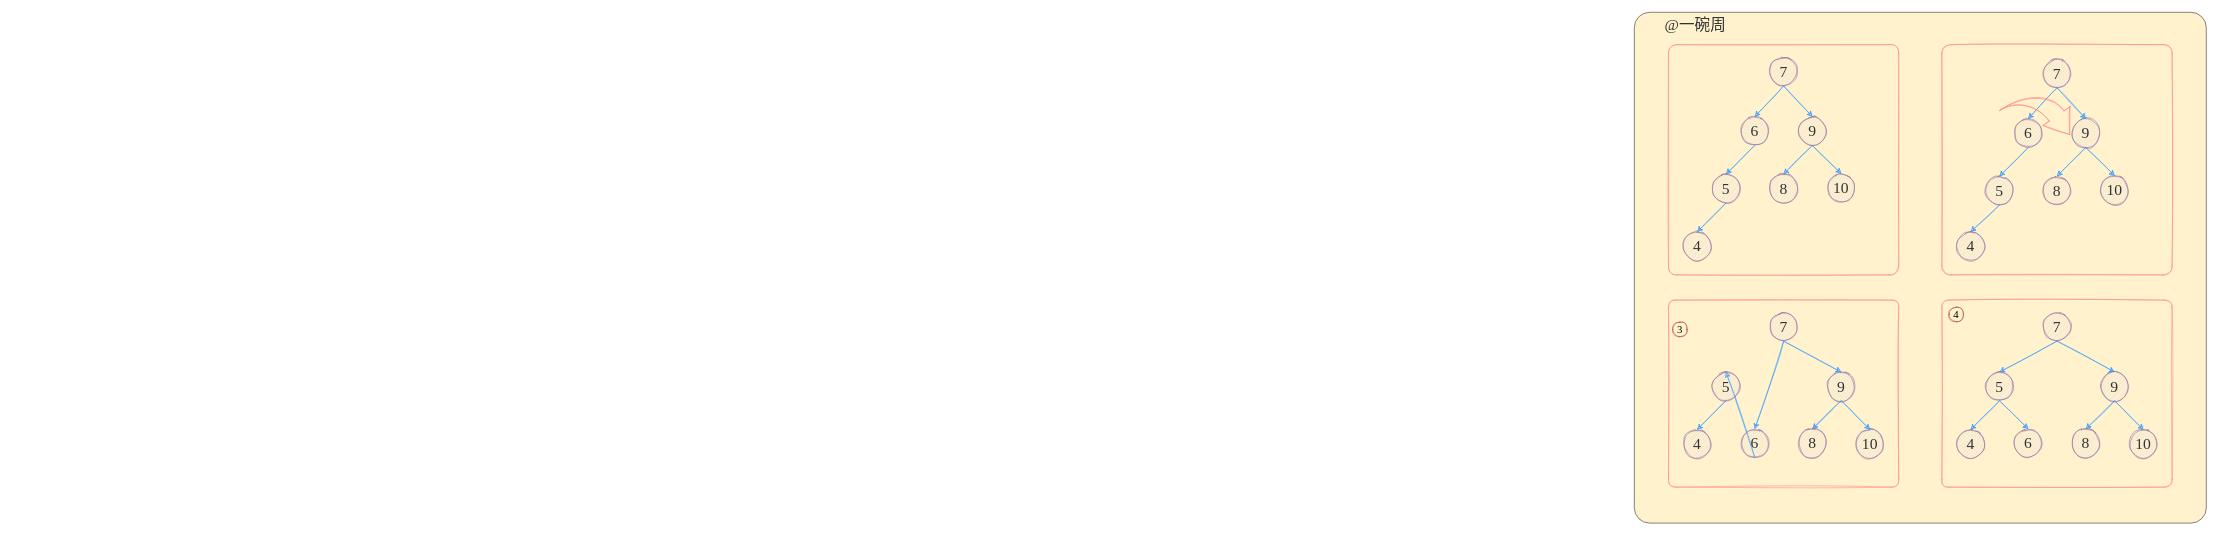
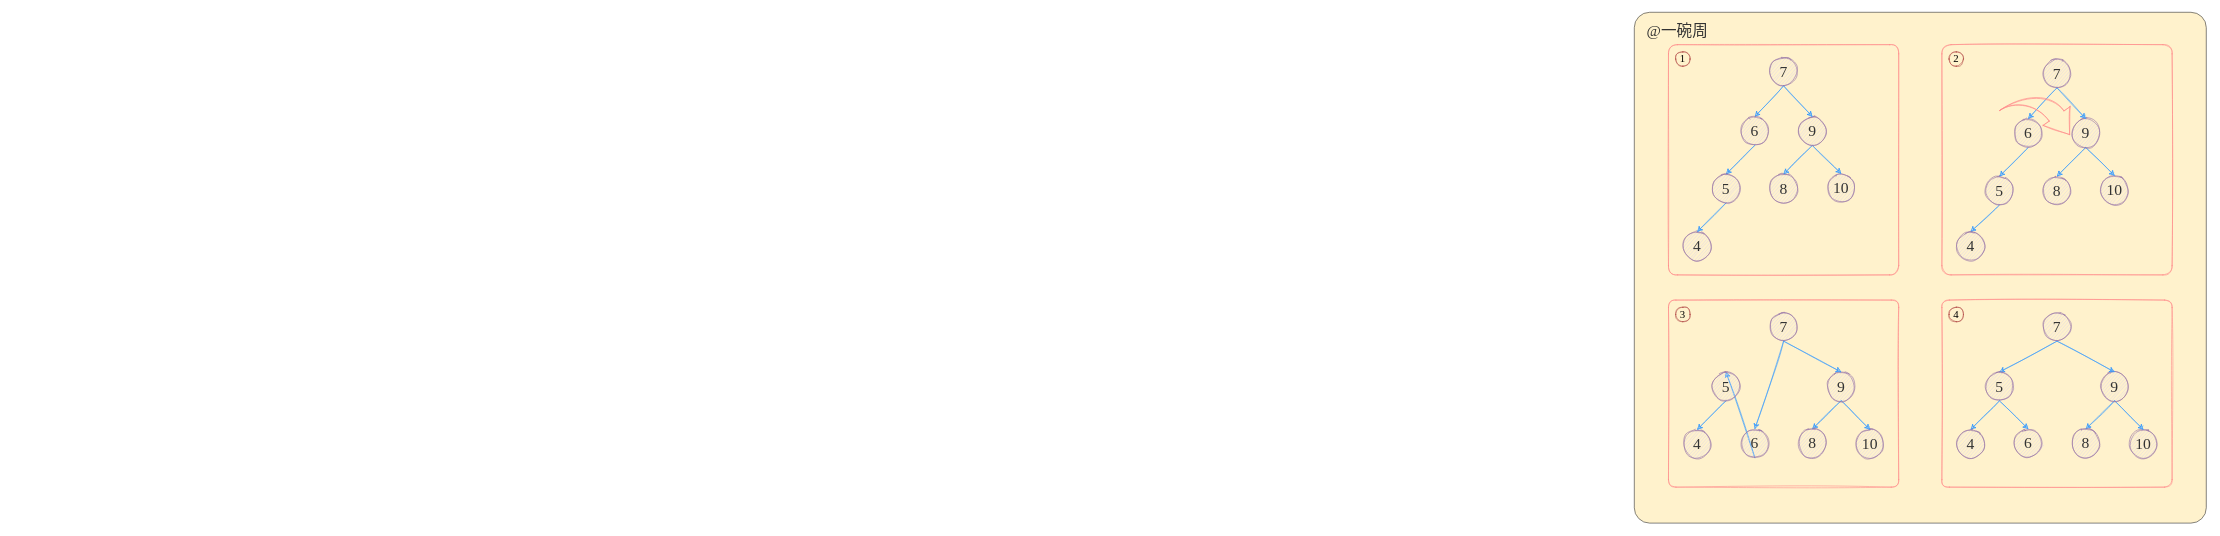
node "@一碗周": moved (1696, 25) -> (1678, 31)
node "1": added
node "2": added
node "3": moved (1680, 330) -> (1683, 315)
